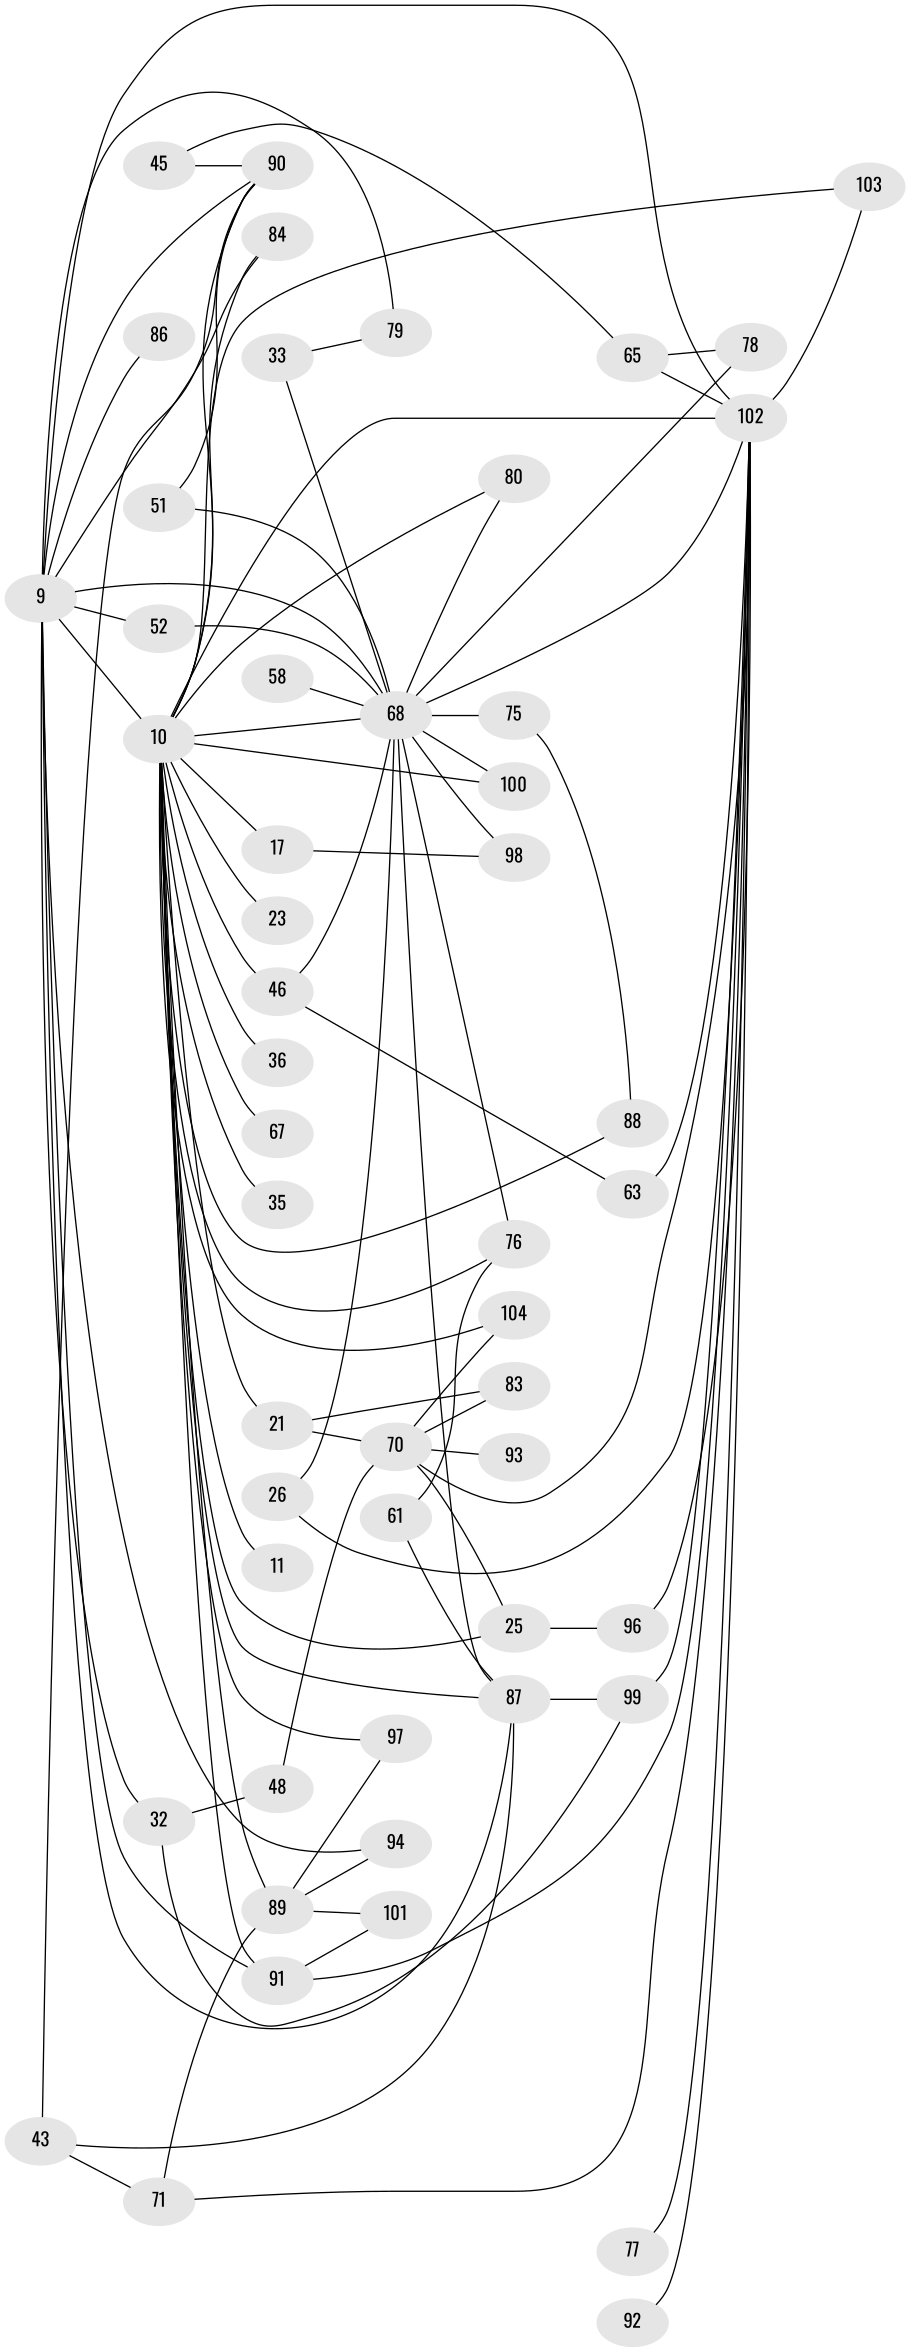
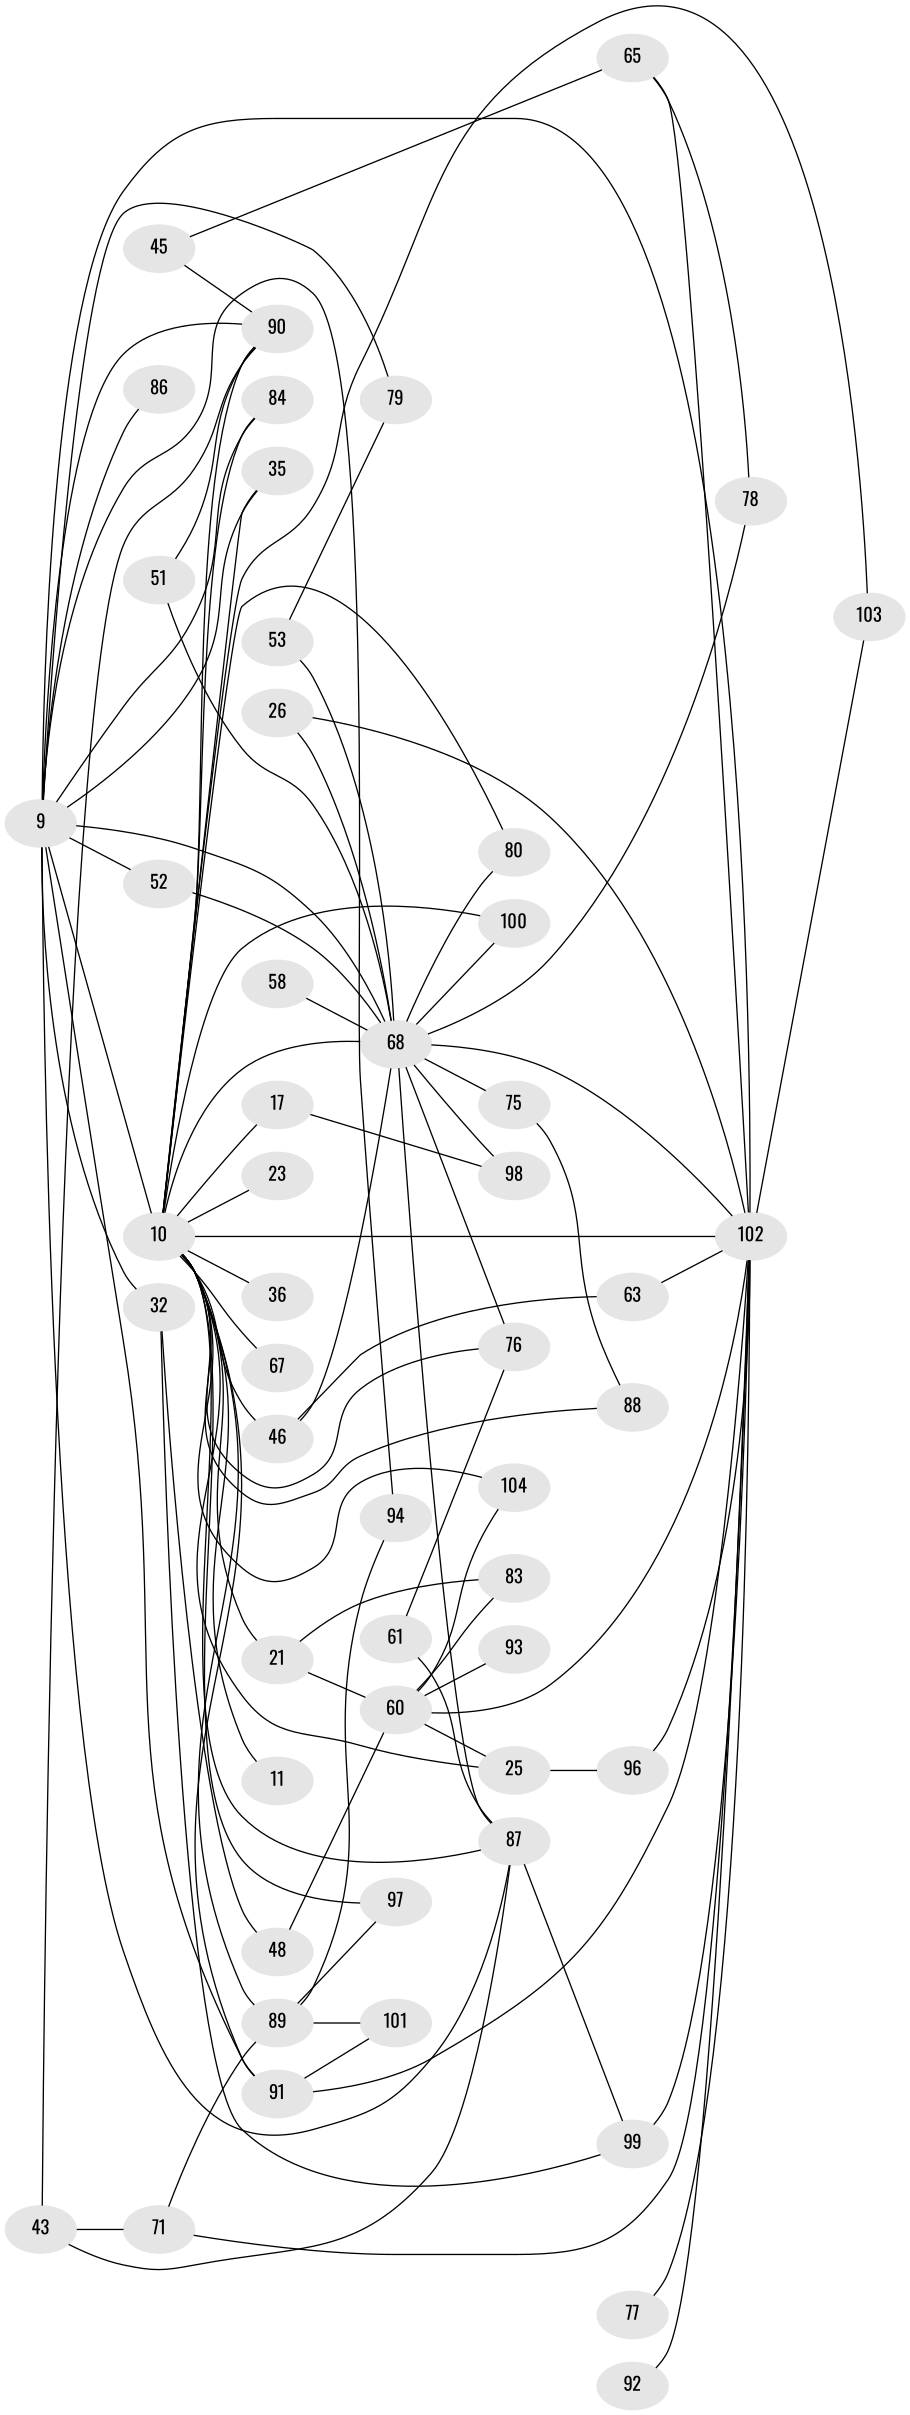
node "33": label "33" -> "53"
edge "35" -- "9": added
node "70": label "70" -> "60"
